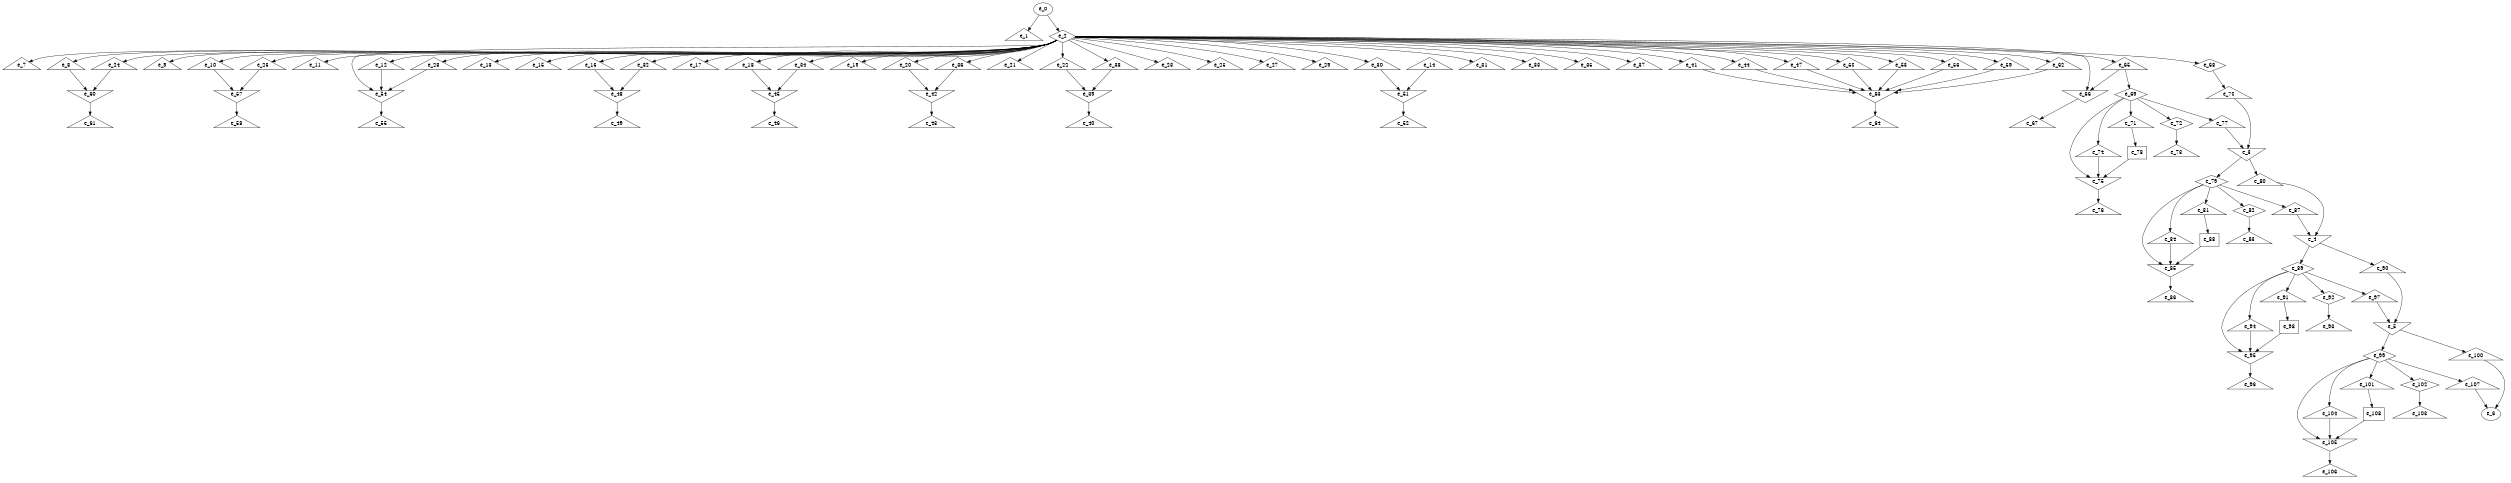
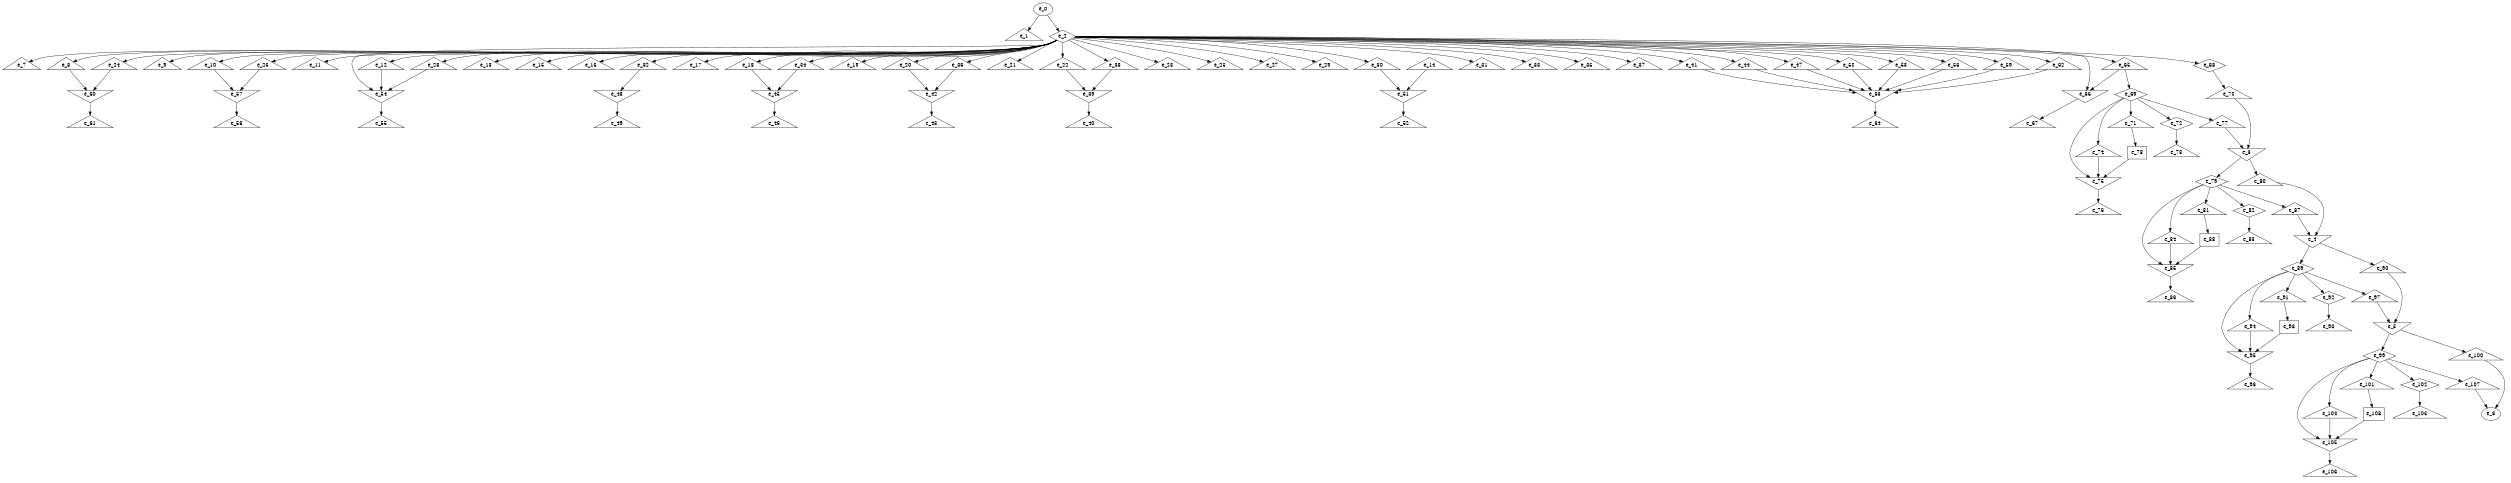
edge "e_16" -> "e_48": removed
